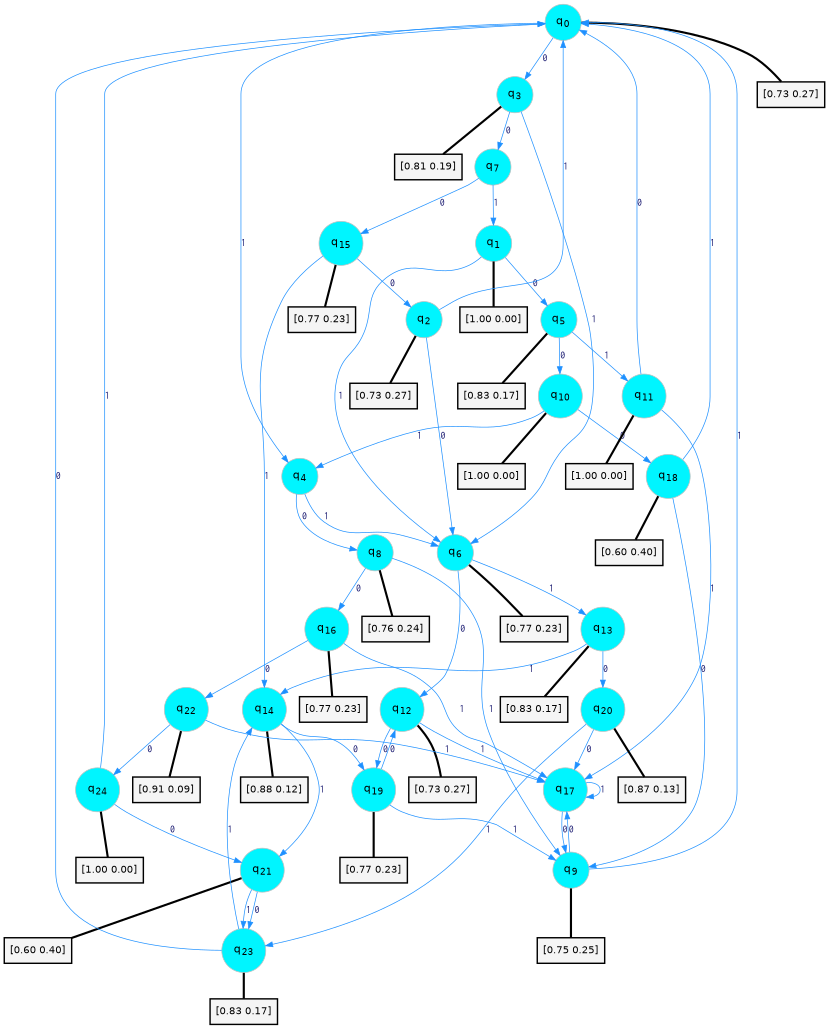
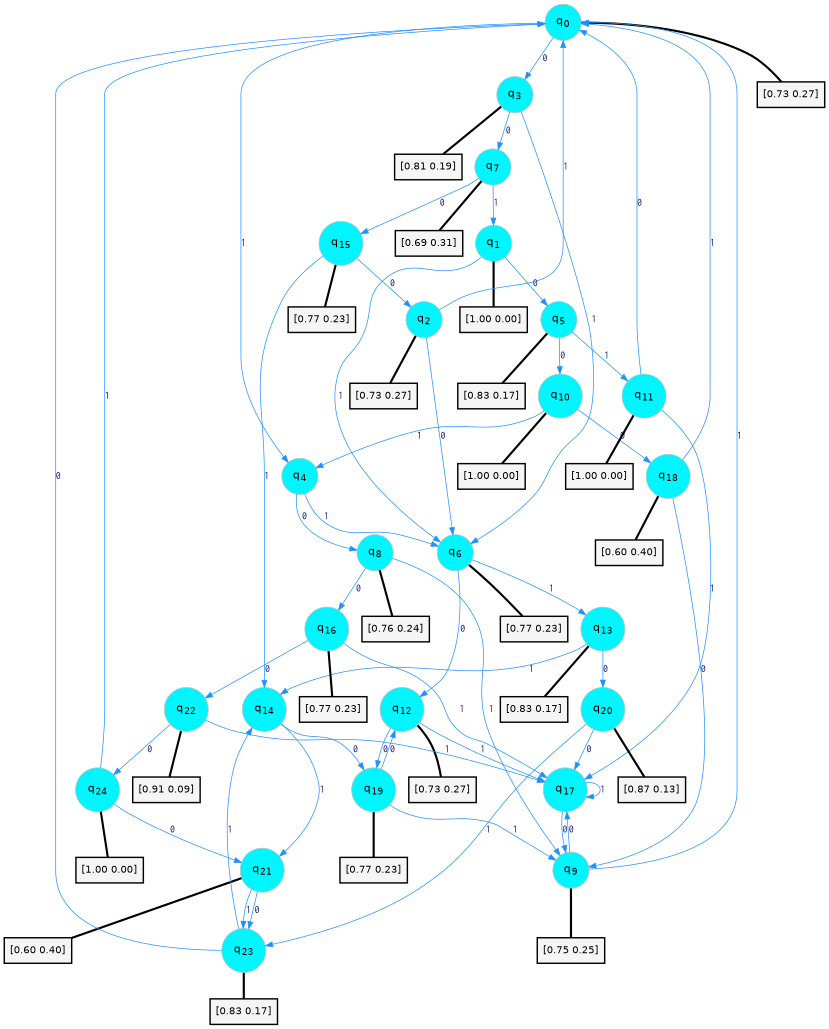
node "[0.69 0.31]": added
node "[0.88 0.12]": removed
